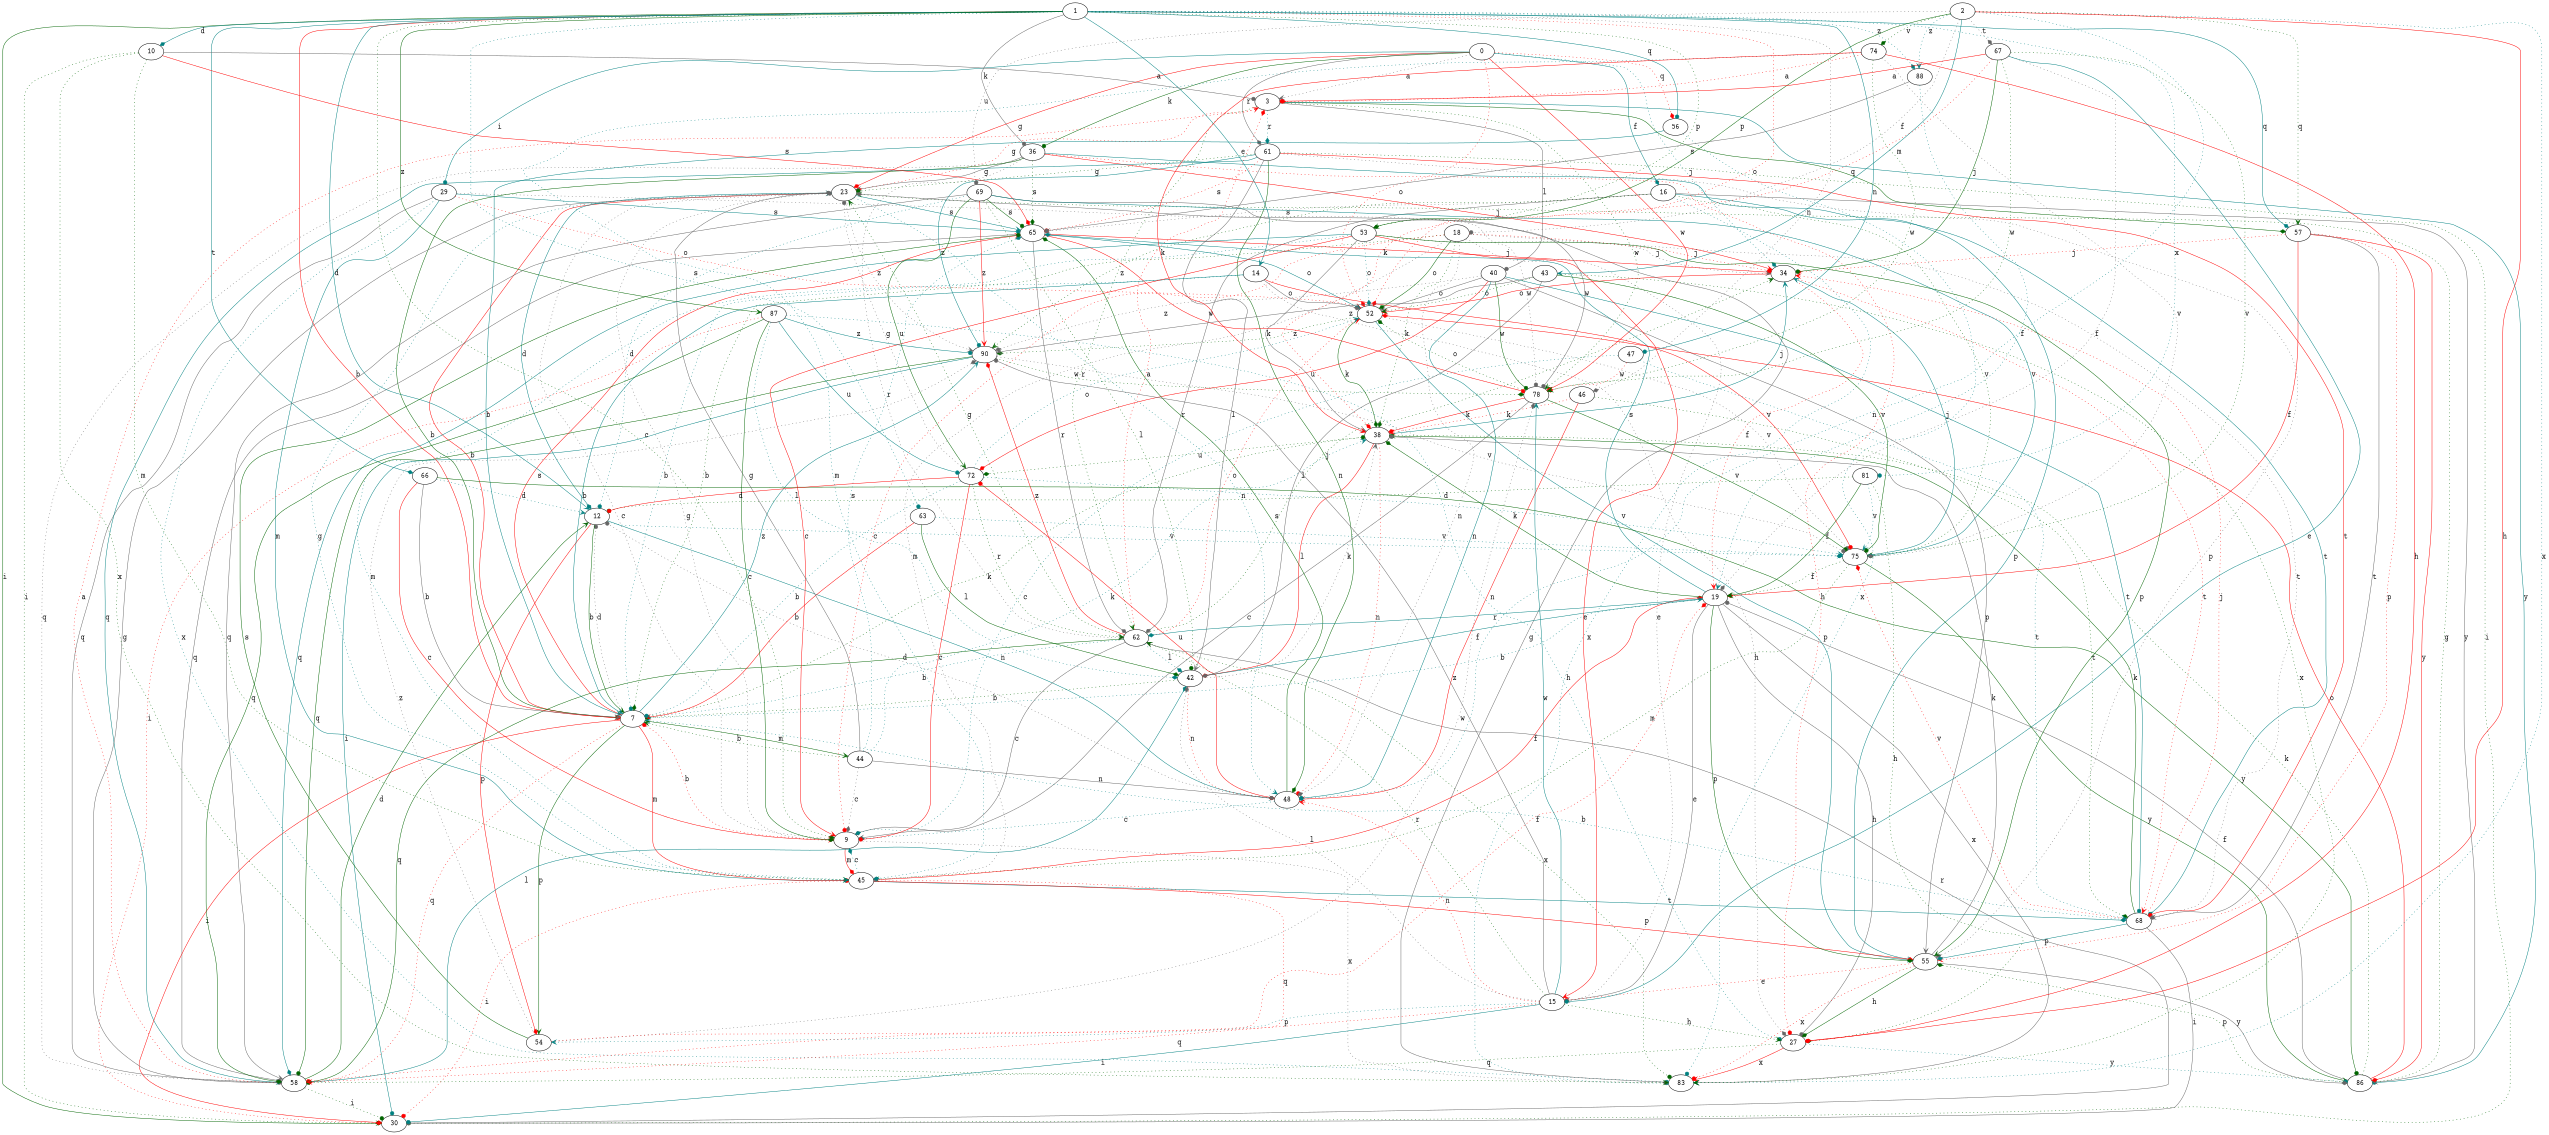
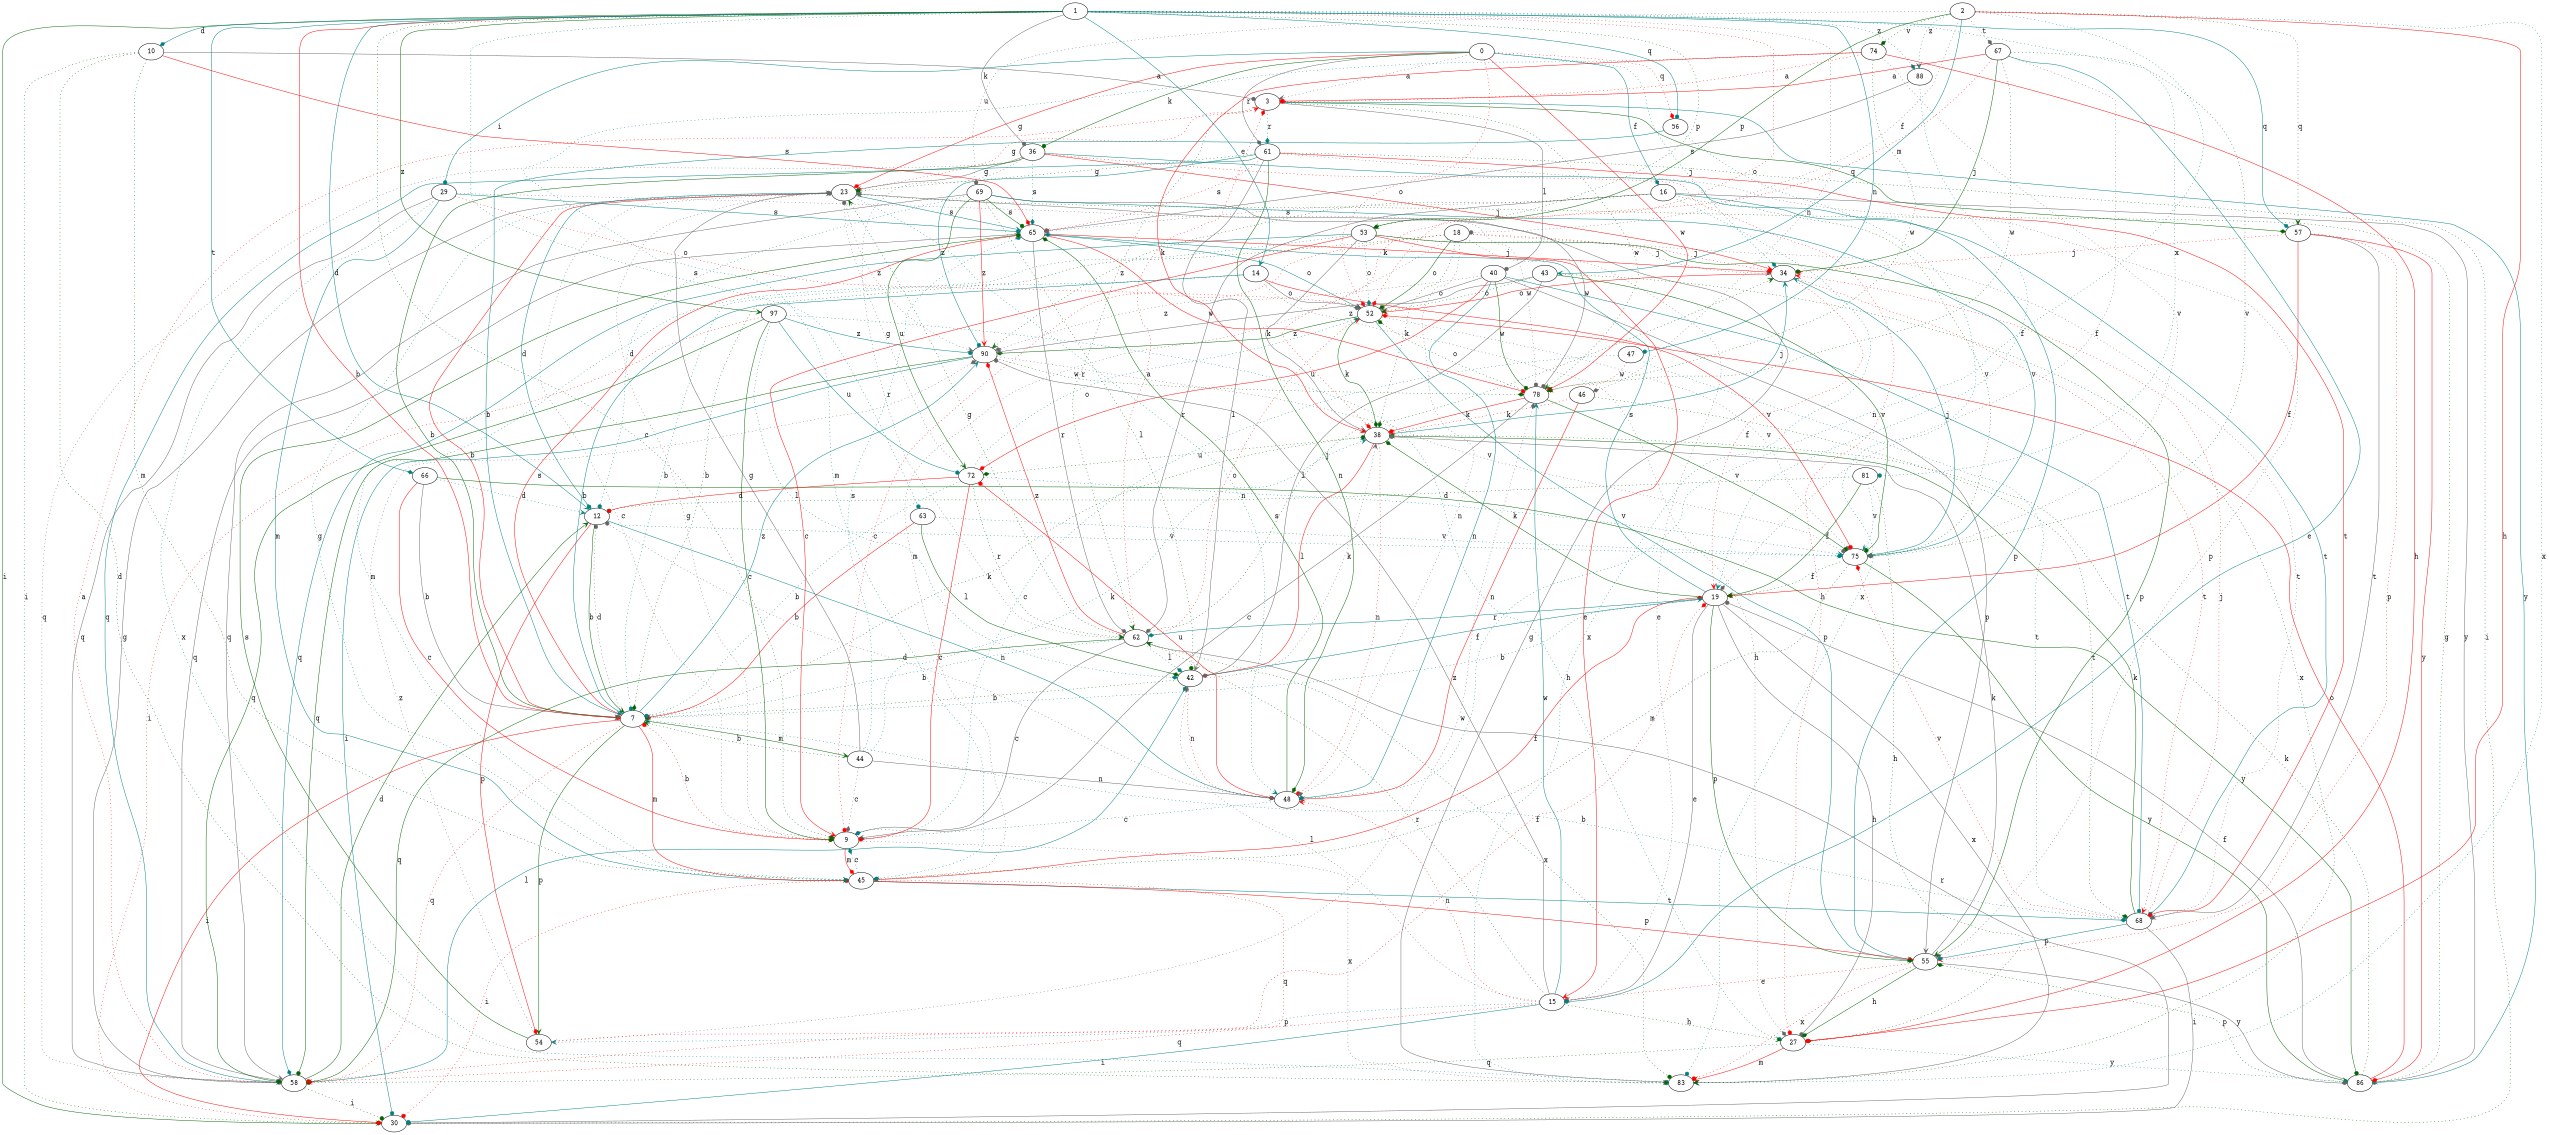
edge "36" -> "65": color darkgreen -> teal
node "87": label "87" -> "97"
edge "52" -> "90": style dotted -> solid
edge "10" -> "83": label "x" -> "d"
edge "27" -> "83": label "x" -> "m"
